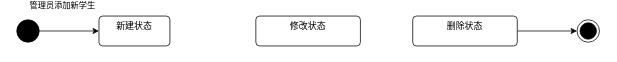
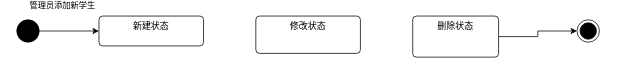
node "新建状态": size 71x30 -> 105x30
node "修改状态": size 105x30 -> 105x38
node "删除状态": size 105x30 -> 86x41
